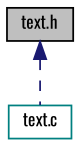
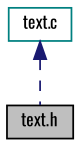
edge "text.c" -> "text.h": reversed
